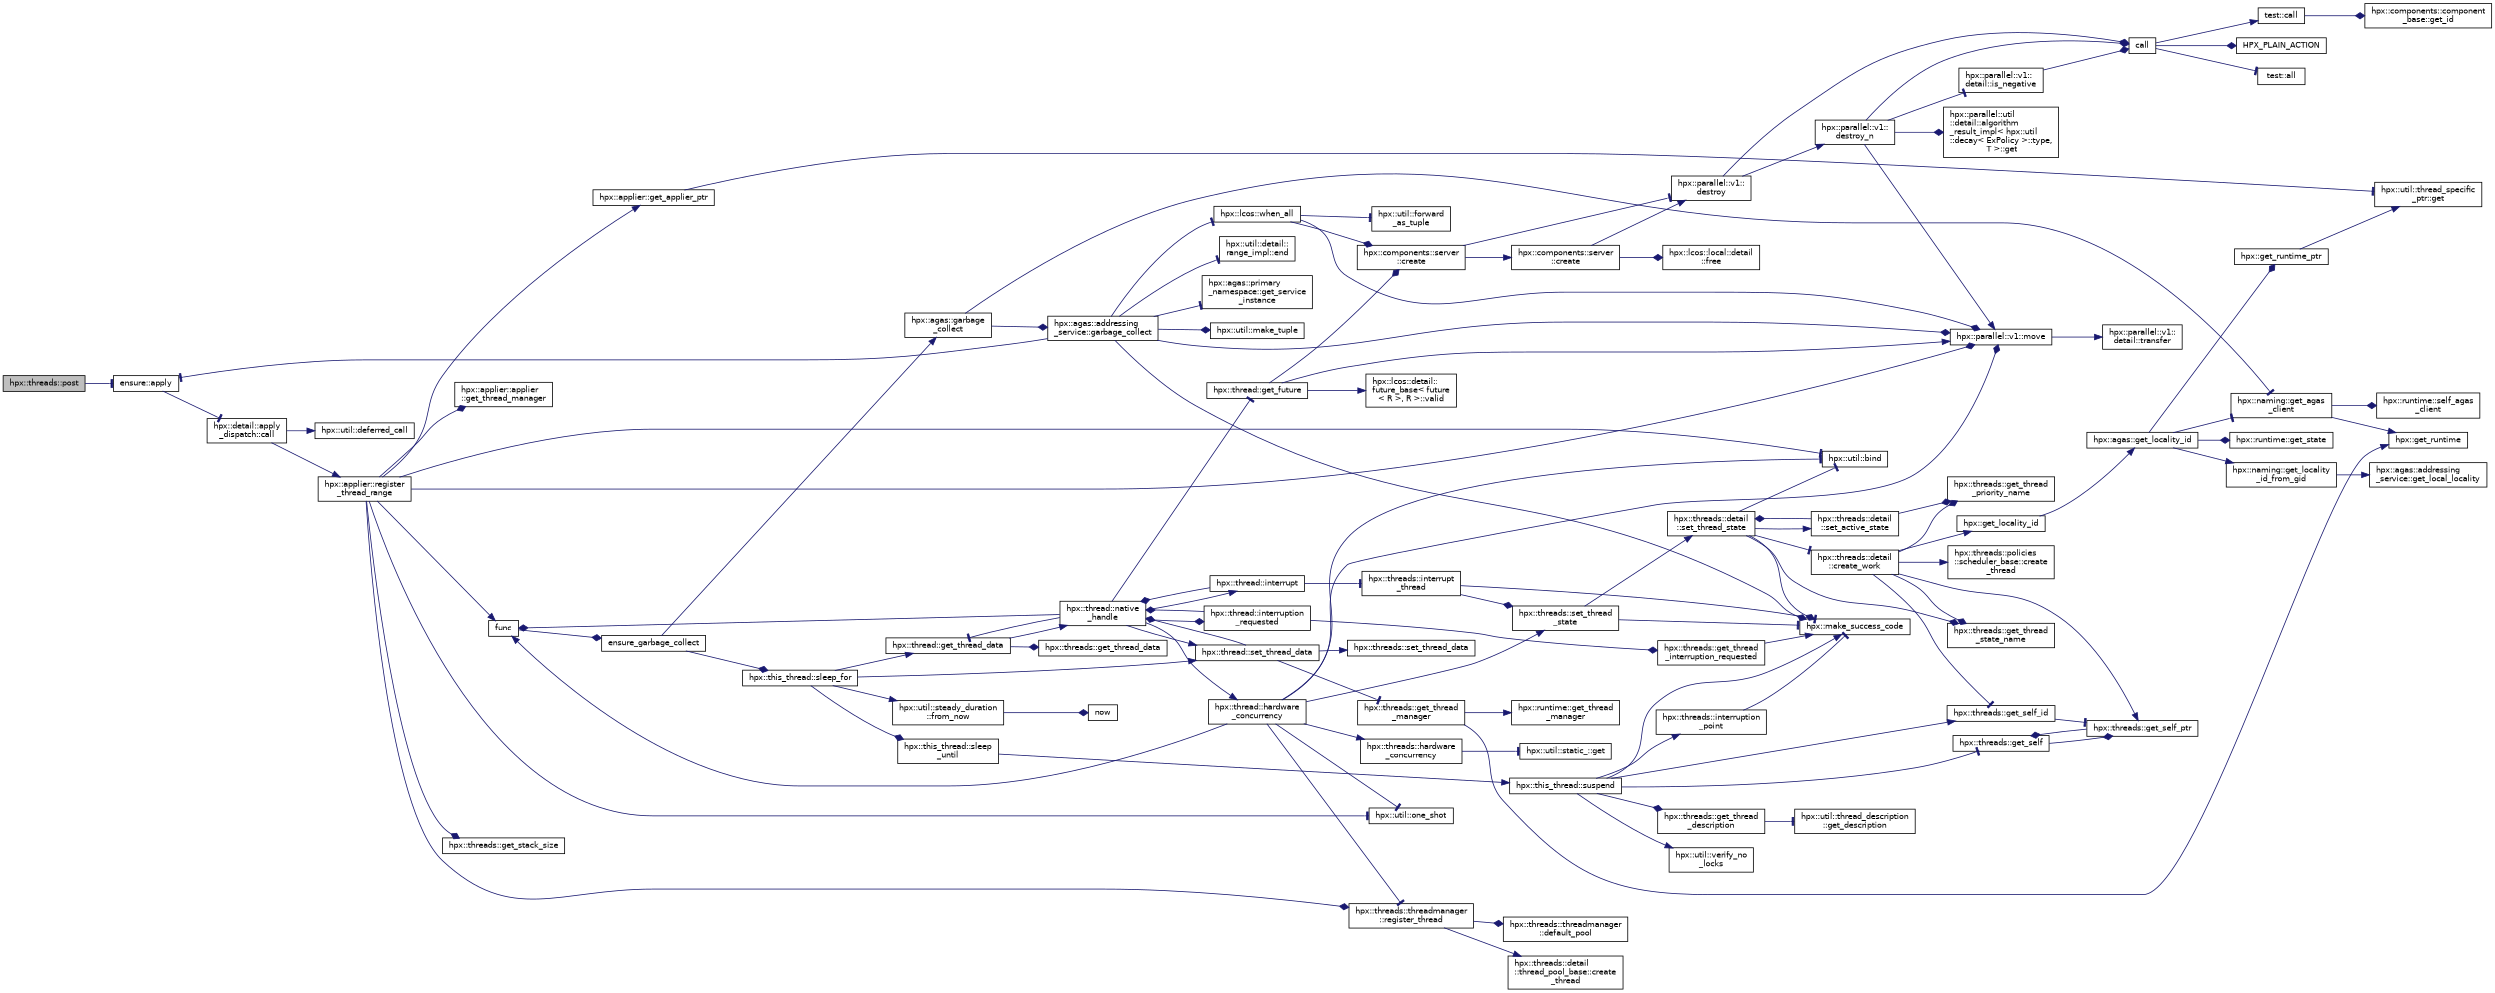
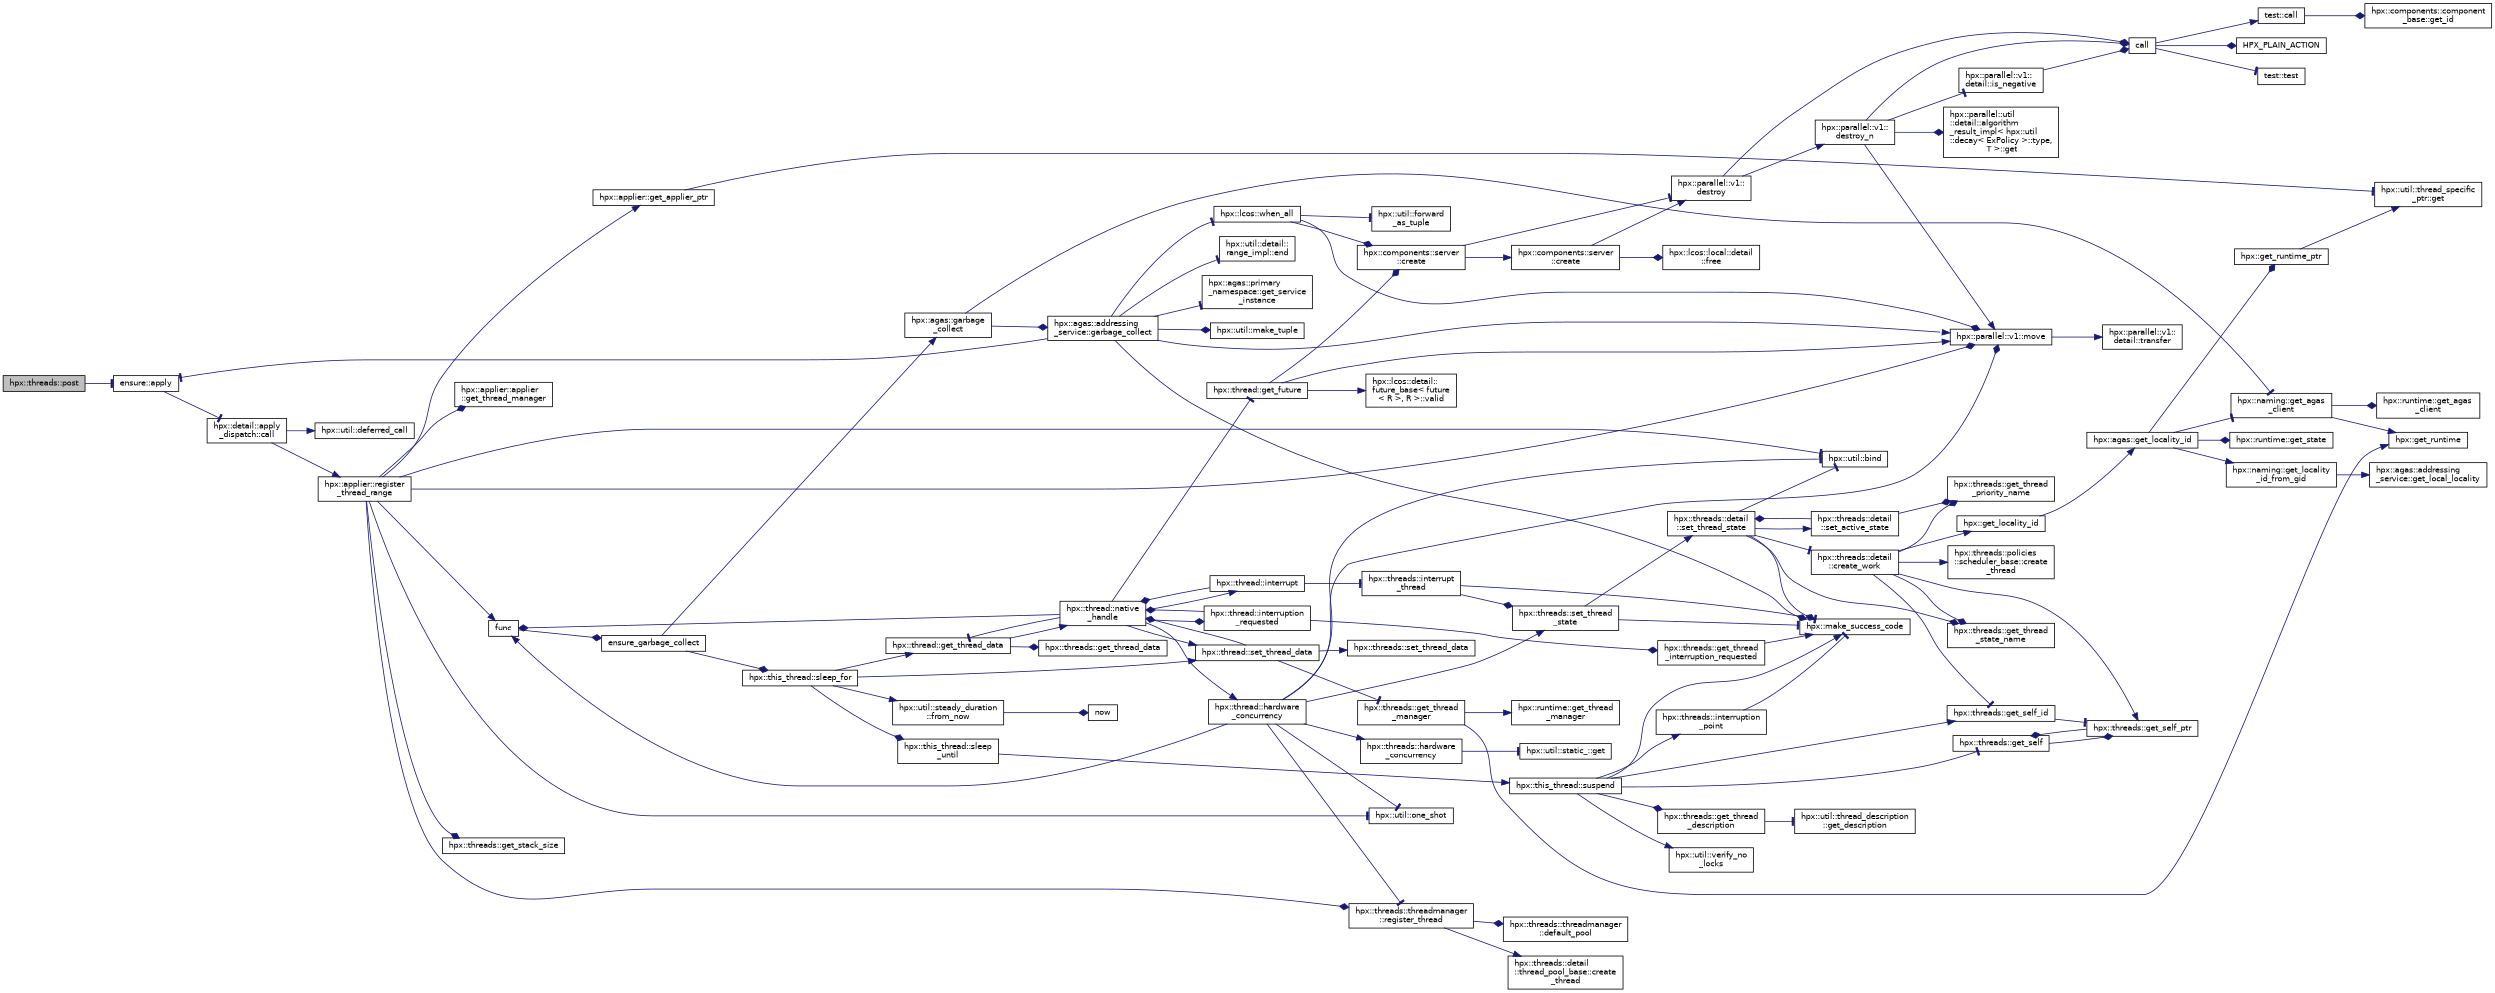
node "test::all": label "test::all" -> "test::test"
edge "hpx::agas::addressing _service::garbage_collect" -> "hpx::parallel::v1::move": arrowhead diamond -> normal
node "hpx::runtime::self_agas _client": label "hpx::runtime::self_agas _client" -> "hpx::runtime::get_agas _client"
